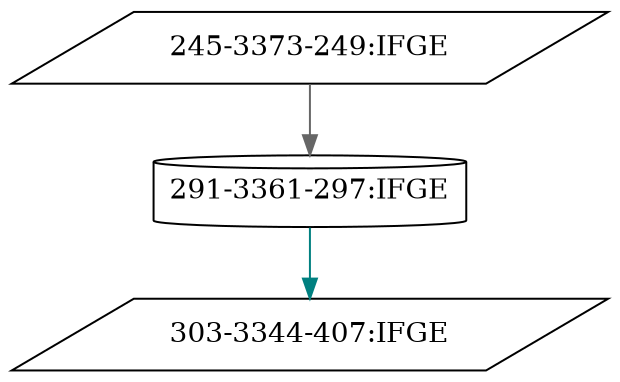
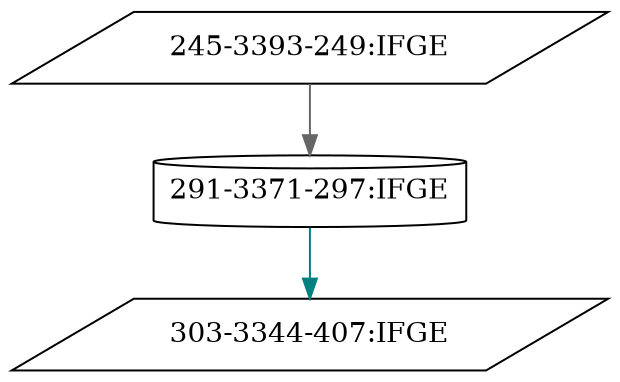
node "245-3373-249:IFGE": label "245-3373-249:IFGE" -> "245-3393-249:IFGE"
node "291-3361-297:IFGE": label "291-3361-297:IFGE" -> "291-3371-297:IFGE"
